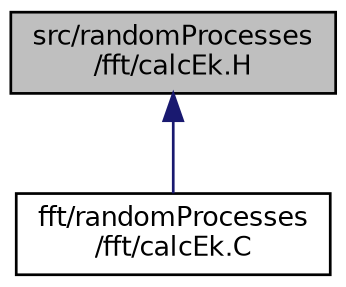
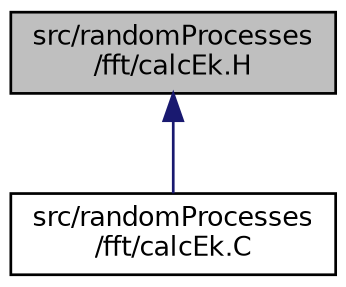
node "fft/randomProcesses /fft/calcEk.C": label "fft/randomProcesses /fft/calcEk.C" -> "src/randomProcesses /fft/calcEk.C"
